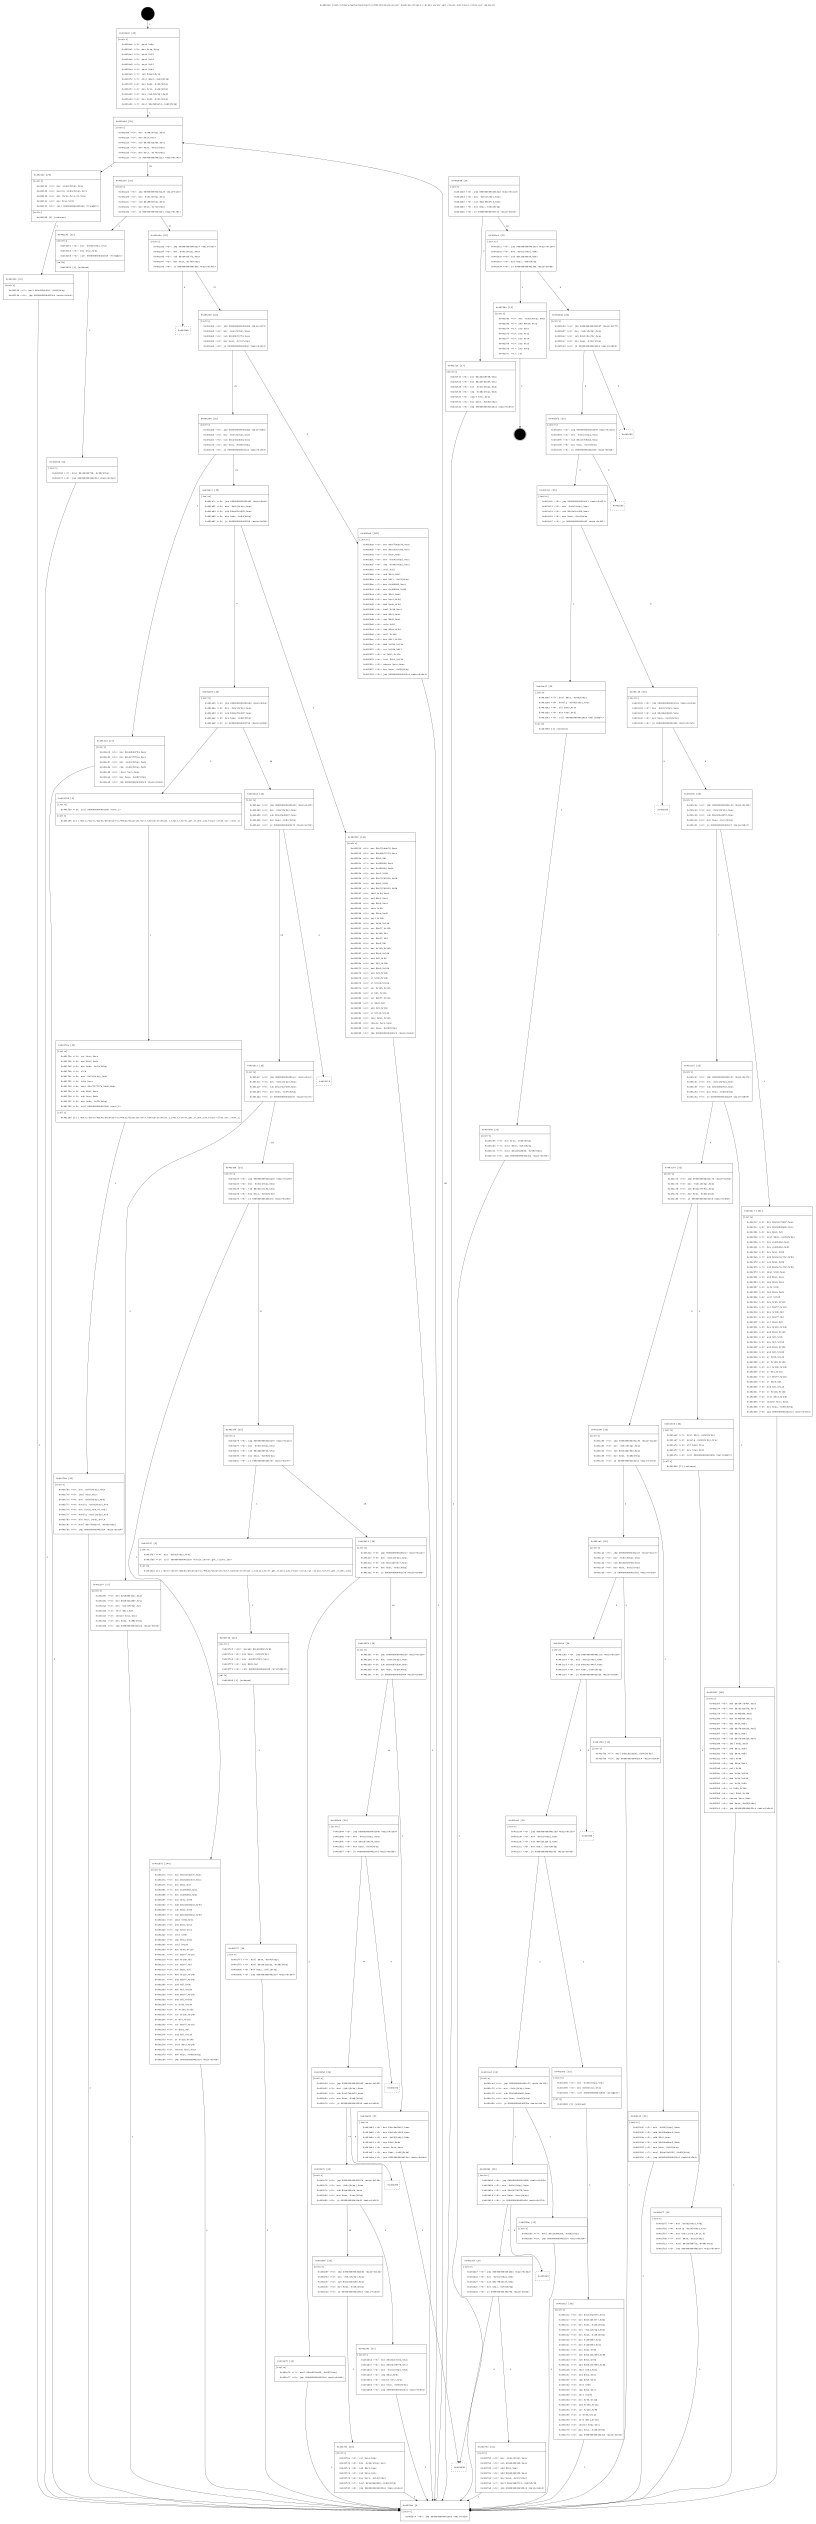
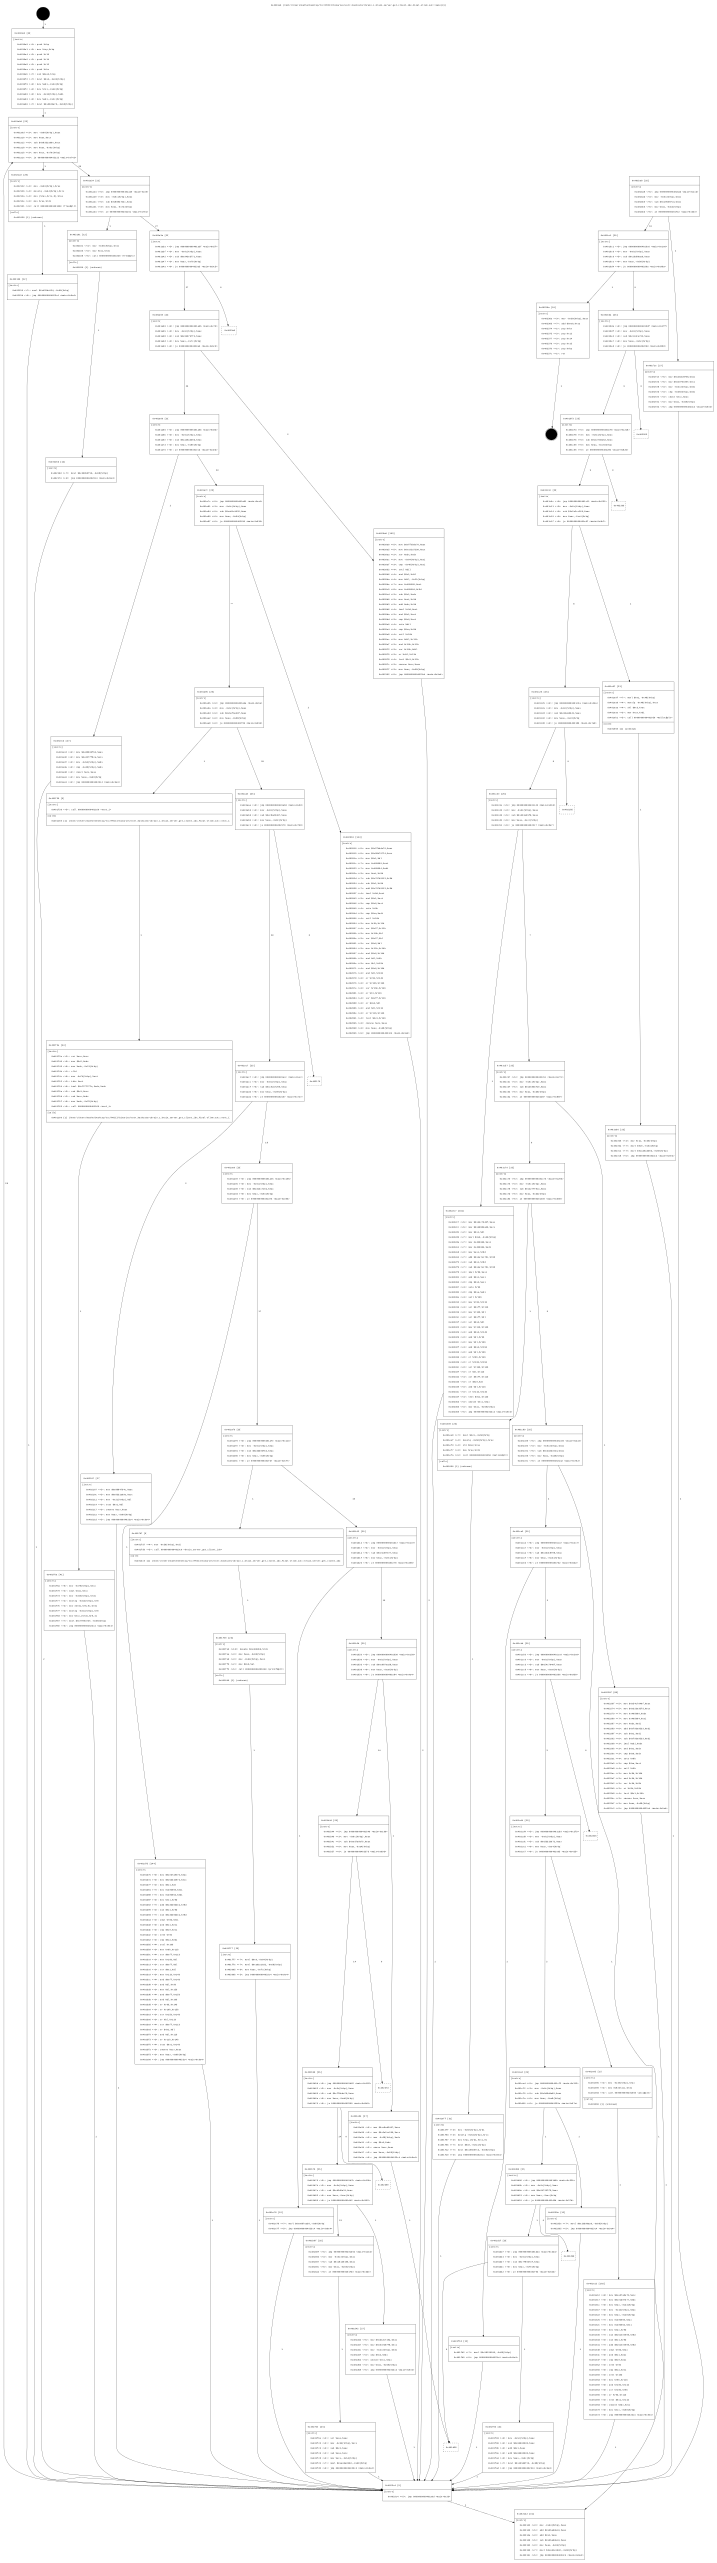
edge "0x402142 [31]" -> "0x4023c4 [5]": reversed
